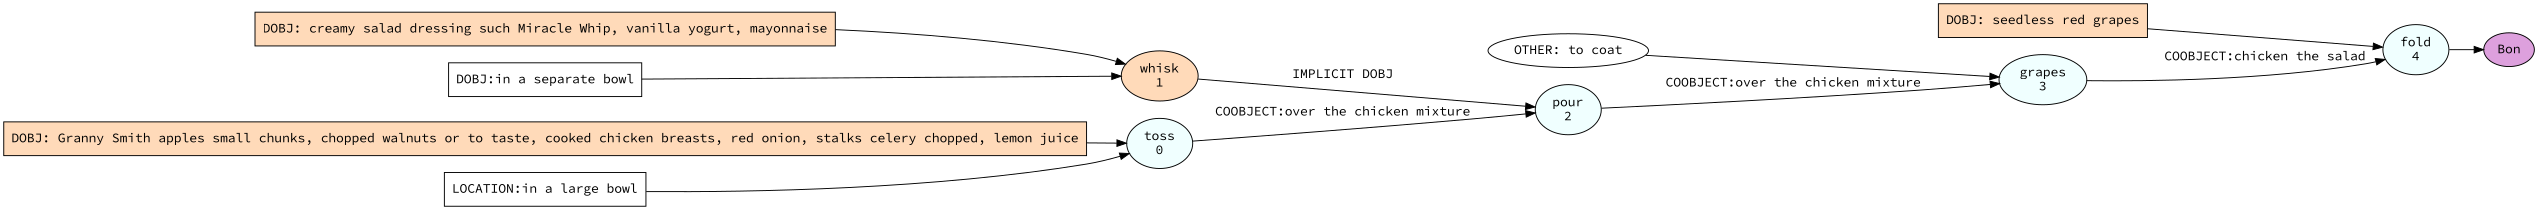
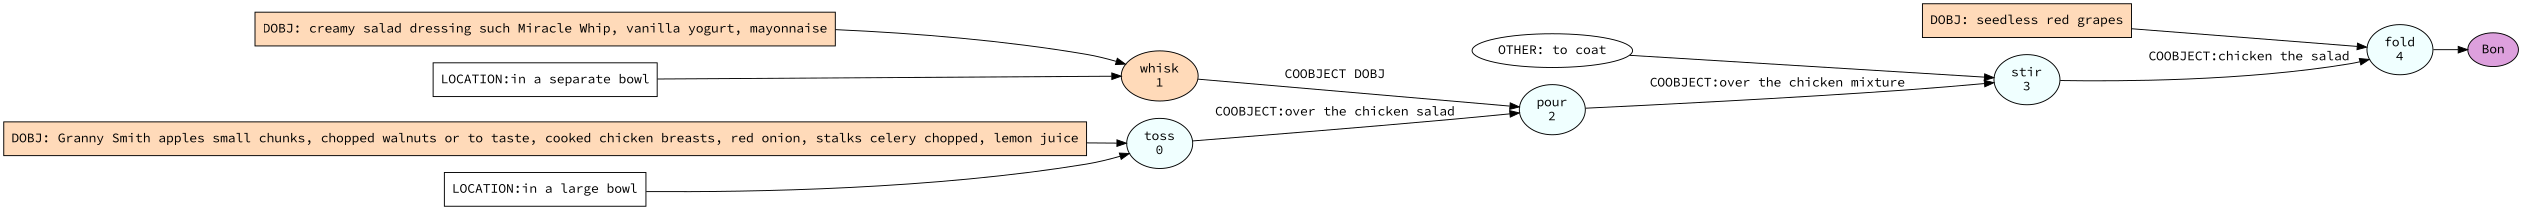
edge "whisk 1" -> "pour 2": label "IMPLICIT DOBJ" -> "COOBJECT DOBJ"
node "DOBJ:in a separate bowl": label "DOBJ:in a separate bowl" -> "LOCATION:in a separate bowl"
node "grapes 3": label "grapes 3" -> "stir 3"
edge "toss 0" -> "pour 2": label "COOBJECT:over the chicken mixture" -> "COOBJECT:over the chicken salad"
